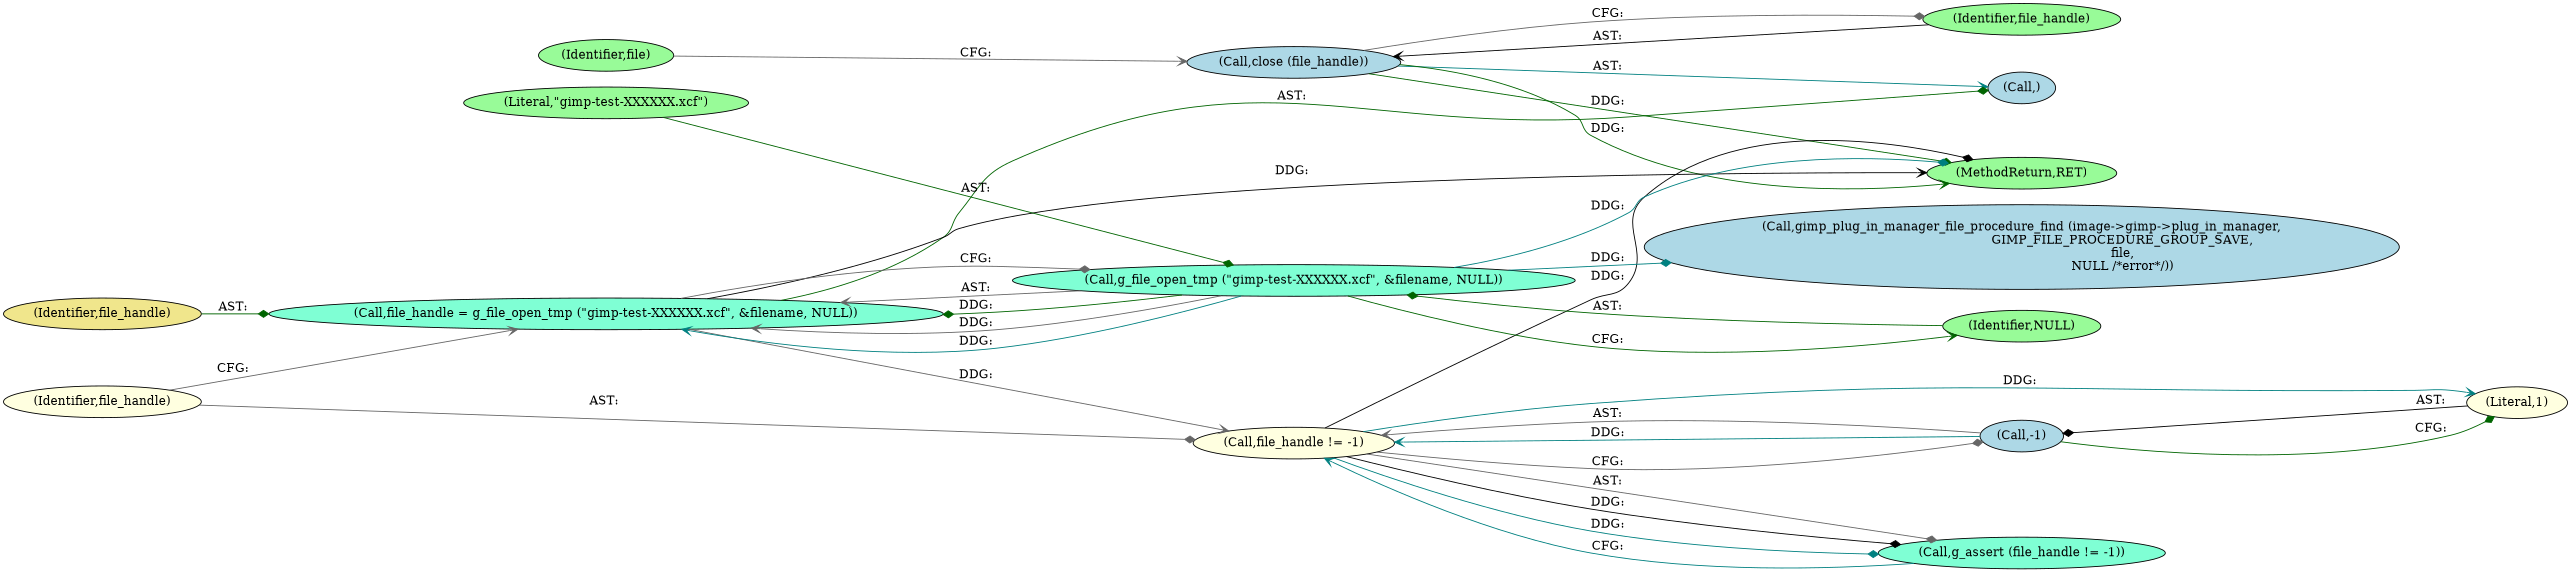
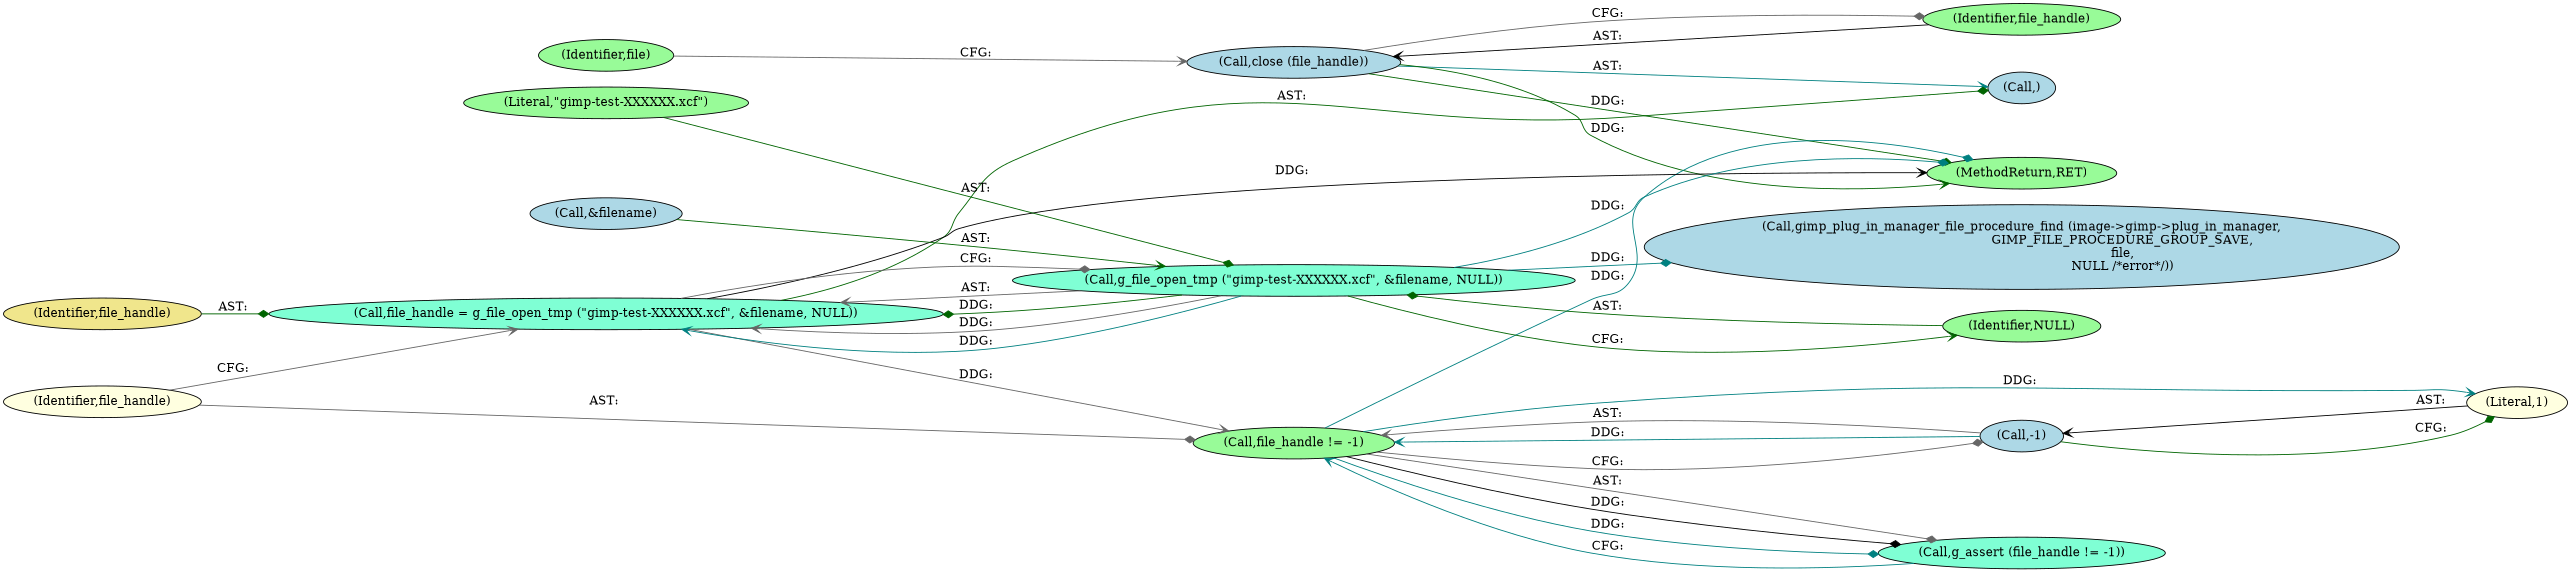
node "(Call,&filename)": added
edge "(Call,file_handle != -1)" -> "(MethodReturn,RET)": color black -> teal
edge "(Literal,1)" -> "(Call,-1)": arrowhead diamond -> vee
node "(Call,file_handle != -1)": fillcolor lightyellow -> palegreen
